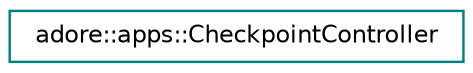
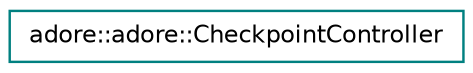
node "adore::apps::CheckpointController": label "adore::apps::CheckpointController" -> "adore::adore::CheckpointController"
